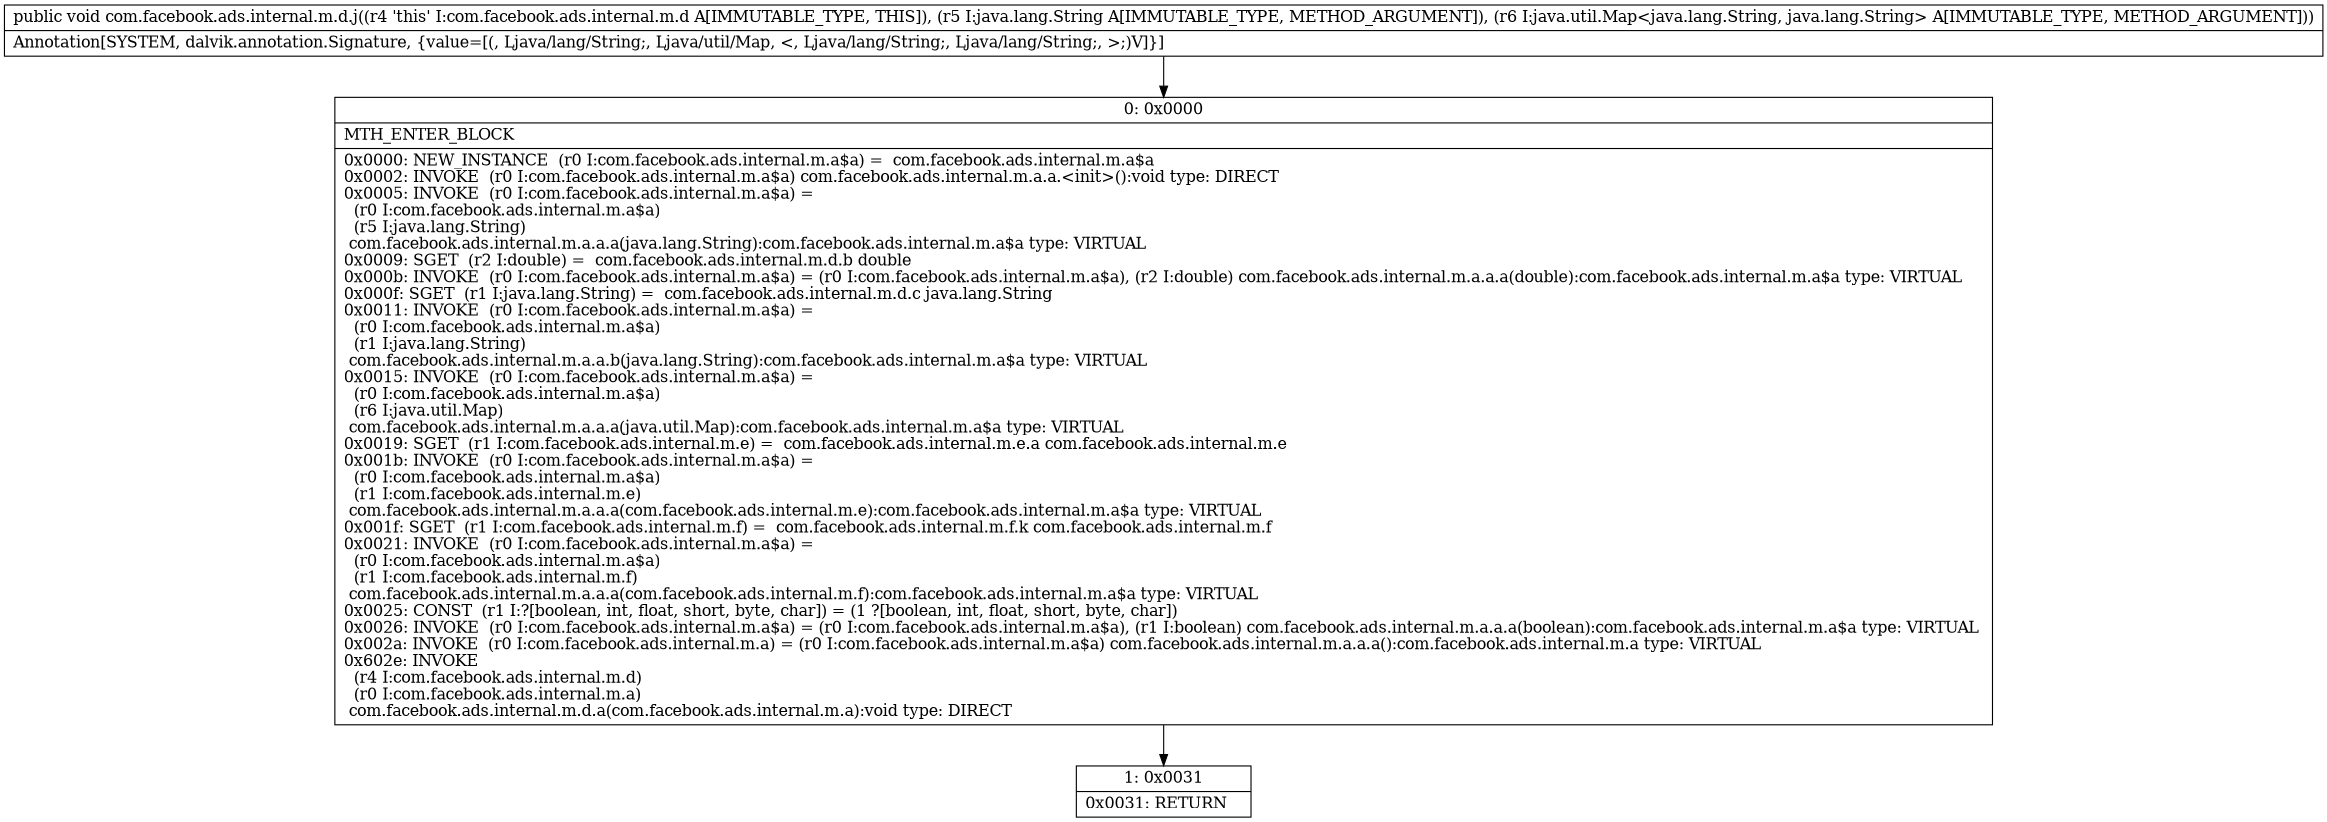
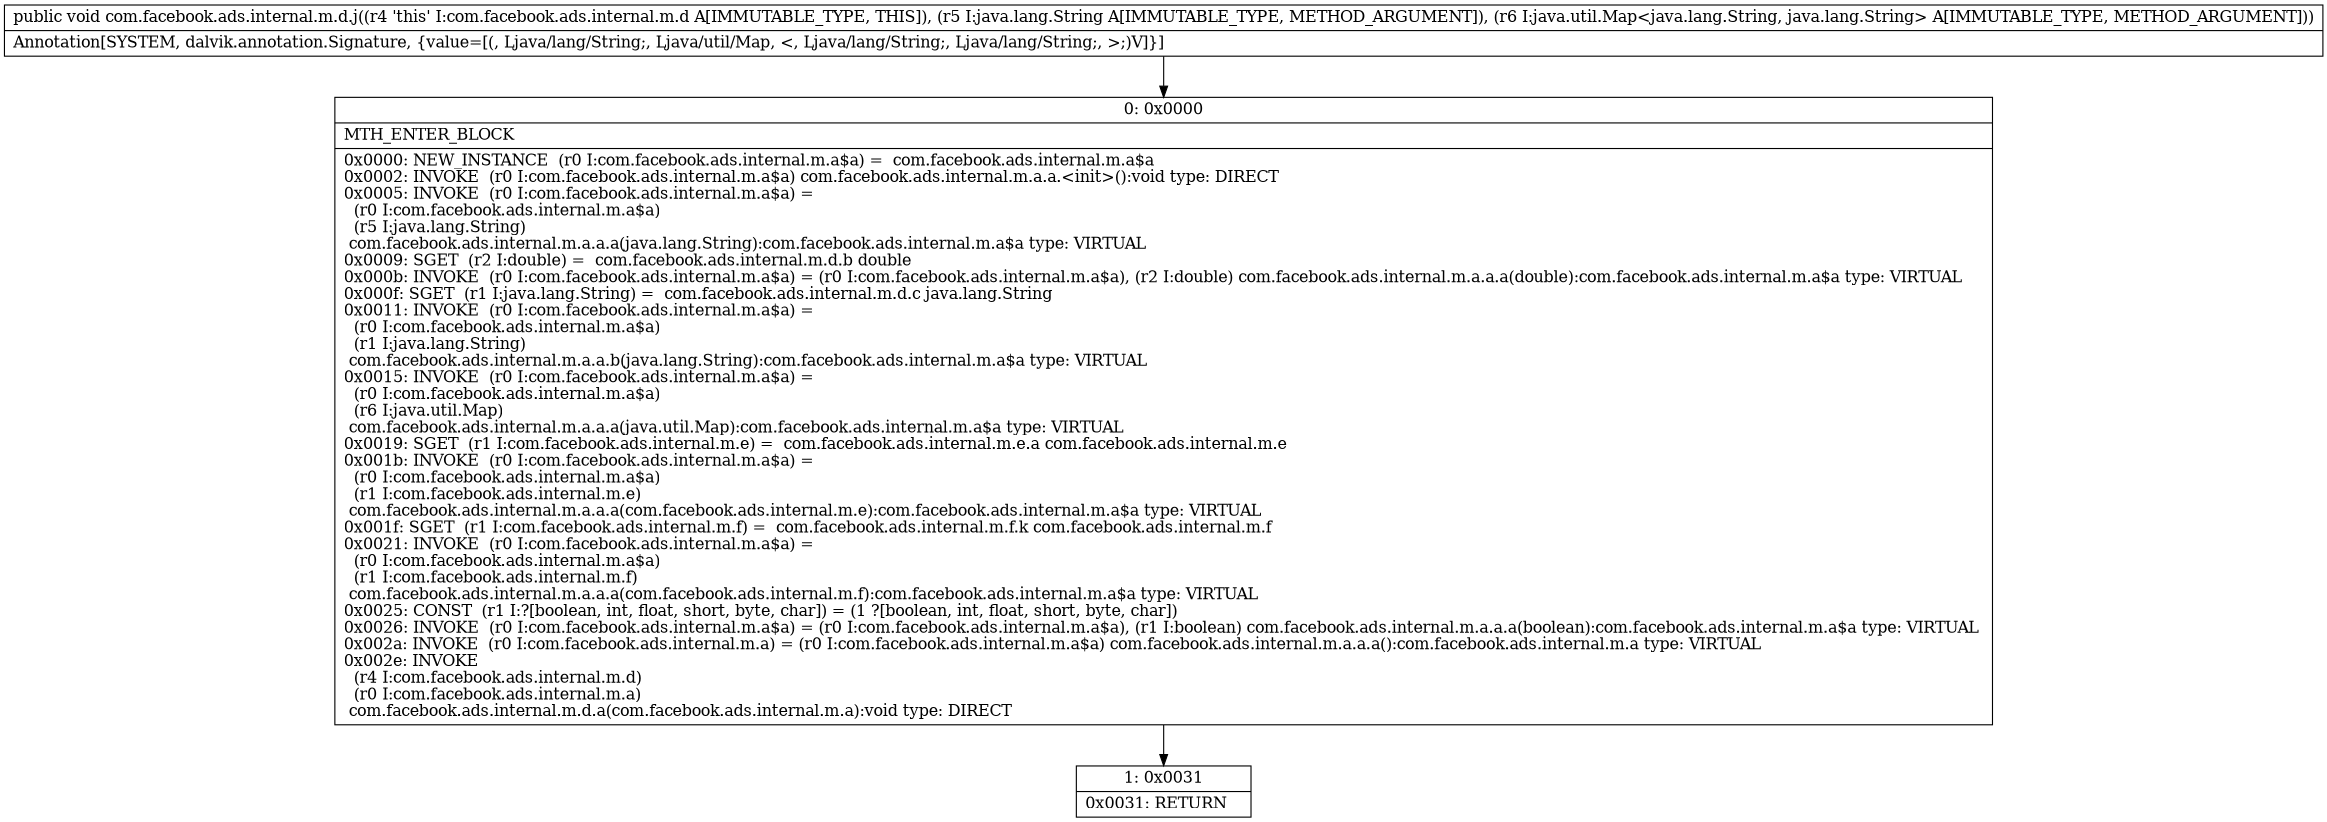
node "0: 0x0000": text "0x602e: INVOKE" -> "0x002e: INVOKE"
